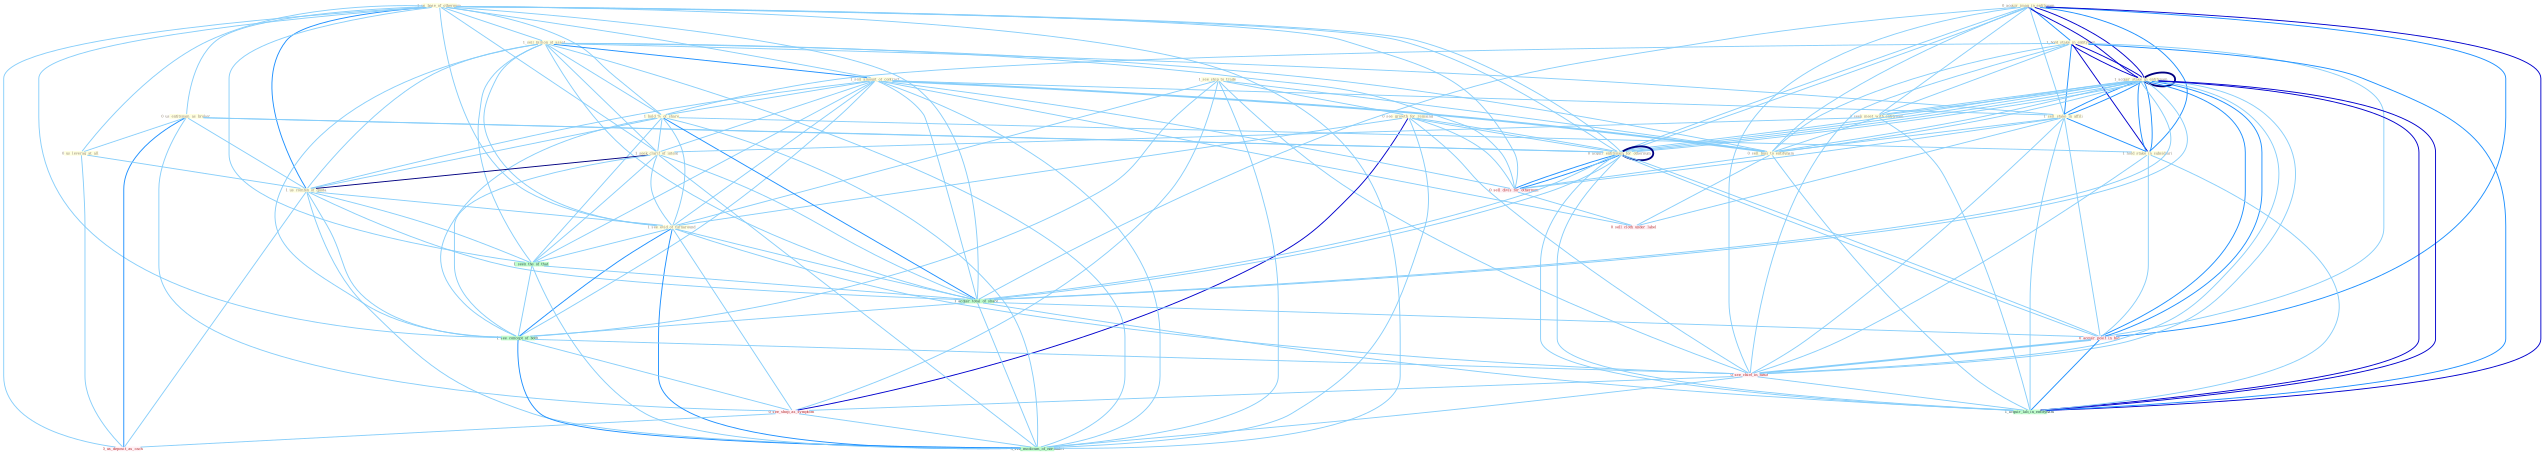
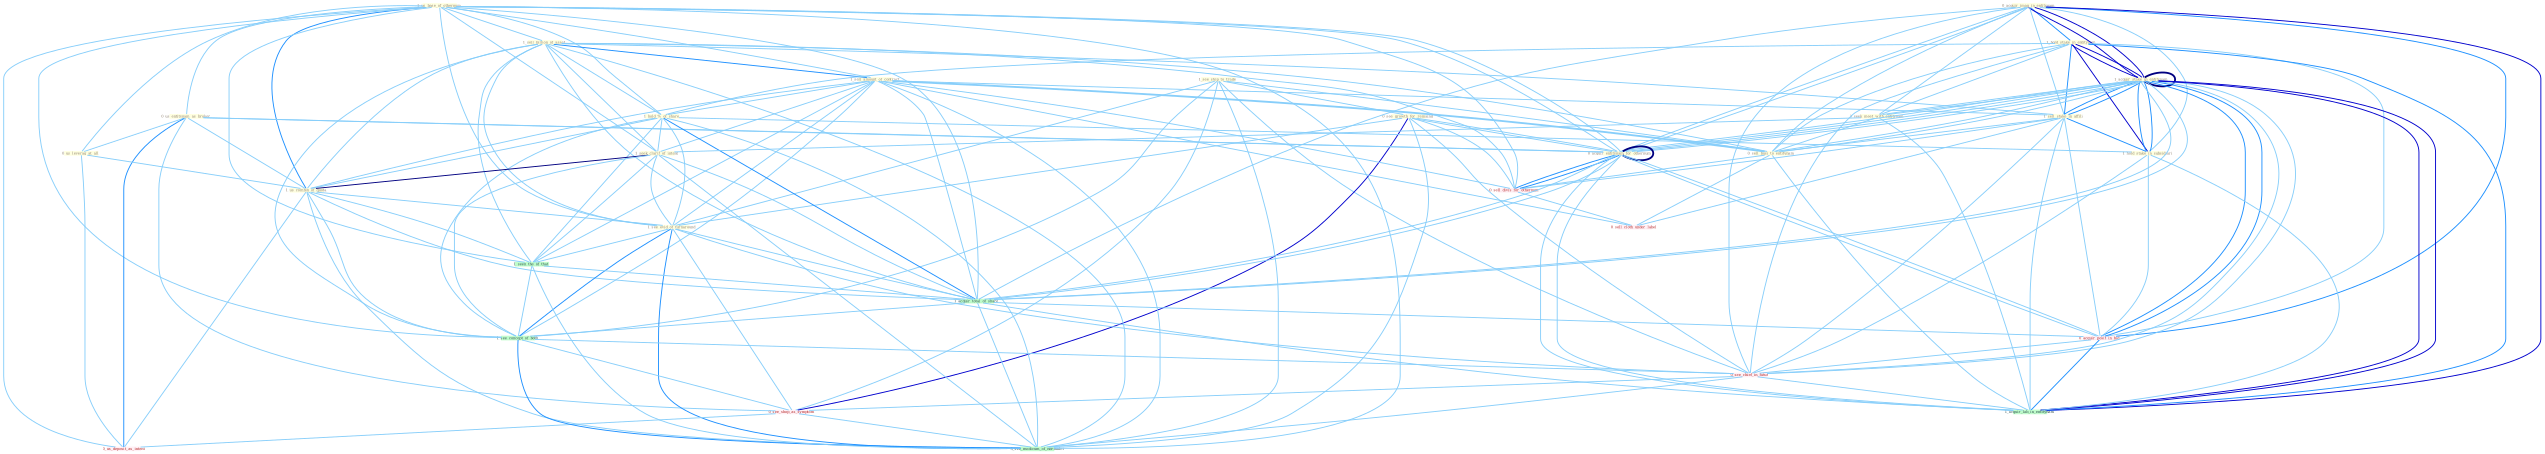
edge "0_acquir_imag_in_entitynam" -- "1_hold_stake_in_subsidiari": color #1e90ff -> #87cefa
edge "0_acquir_posit_in_bid" -- "0_see_chief_in_futur": style bold -> solid
node "0_us_deposit_as_cach": label "0_us_deposit_as_cach" -> "0_us_deposit_as_intent"
